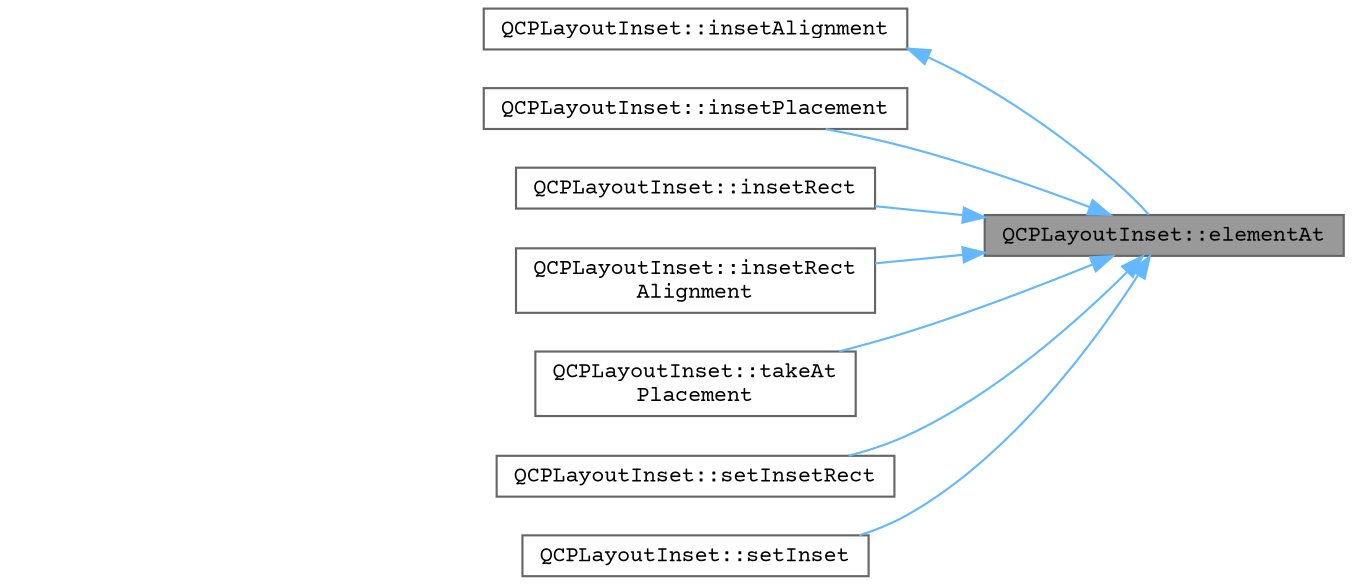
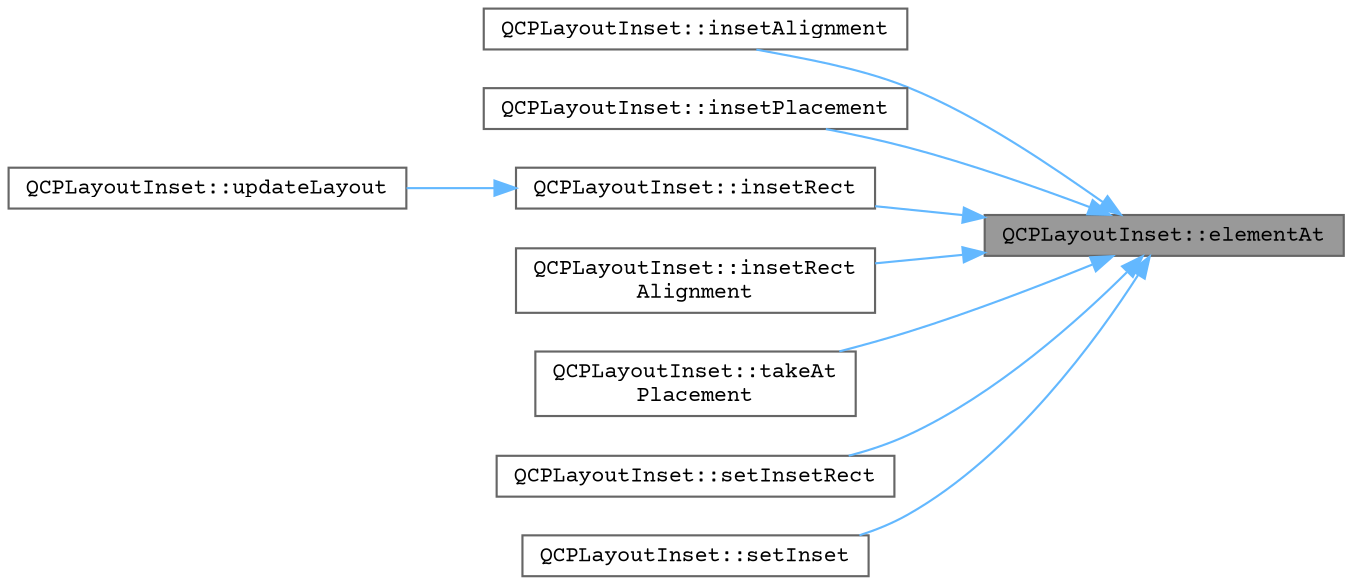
edge "QCPLayoutInset::elementAt" -> "QCPLayoutInset::insetAlignment": reversed
node "QCPLayoutInset::updateLayout": added
